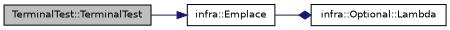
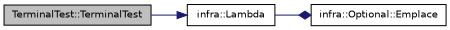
node "infra::Emplace": label "infra::Emplace" -> "infra::Lambda"
node "infra::Optional::Lambda": label "infra::Optional::Lambda" -> "infra::Optional::Emplace"
